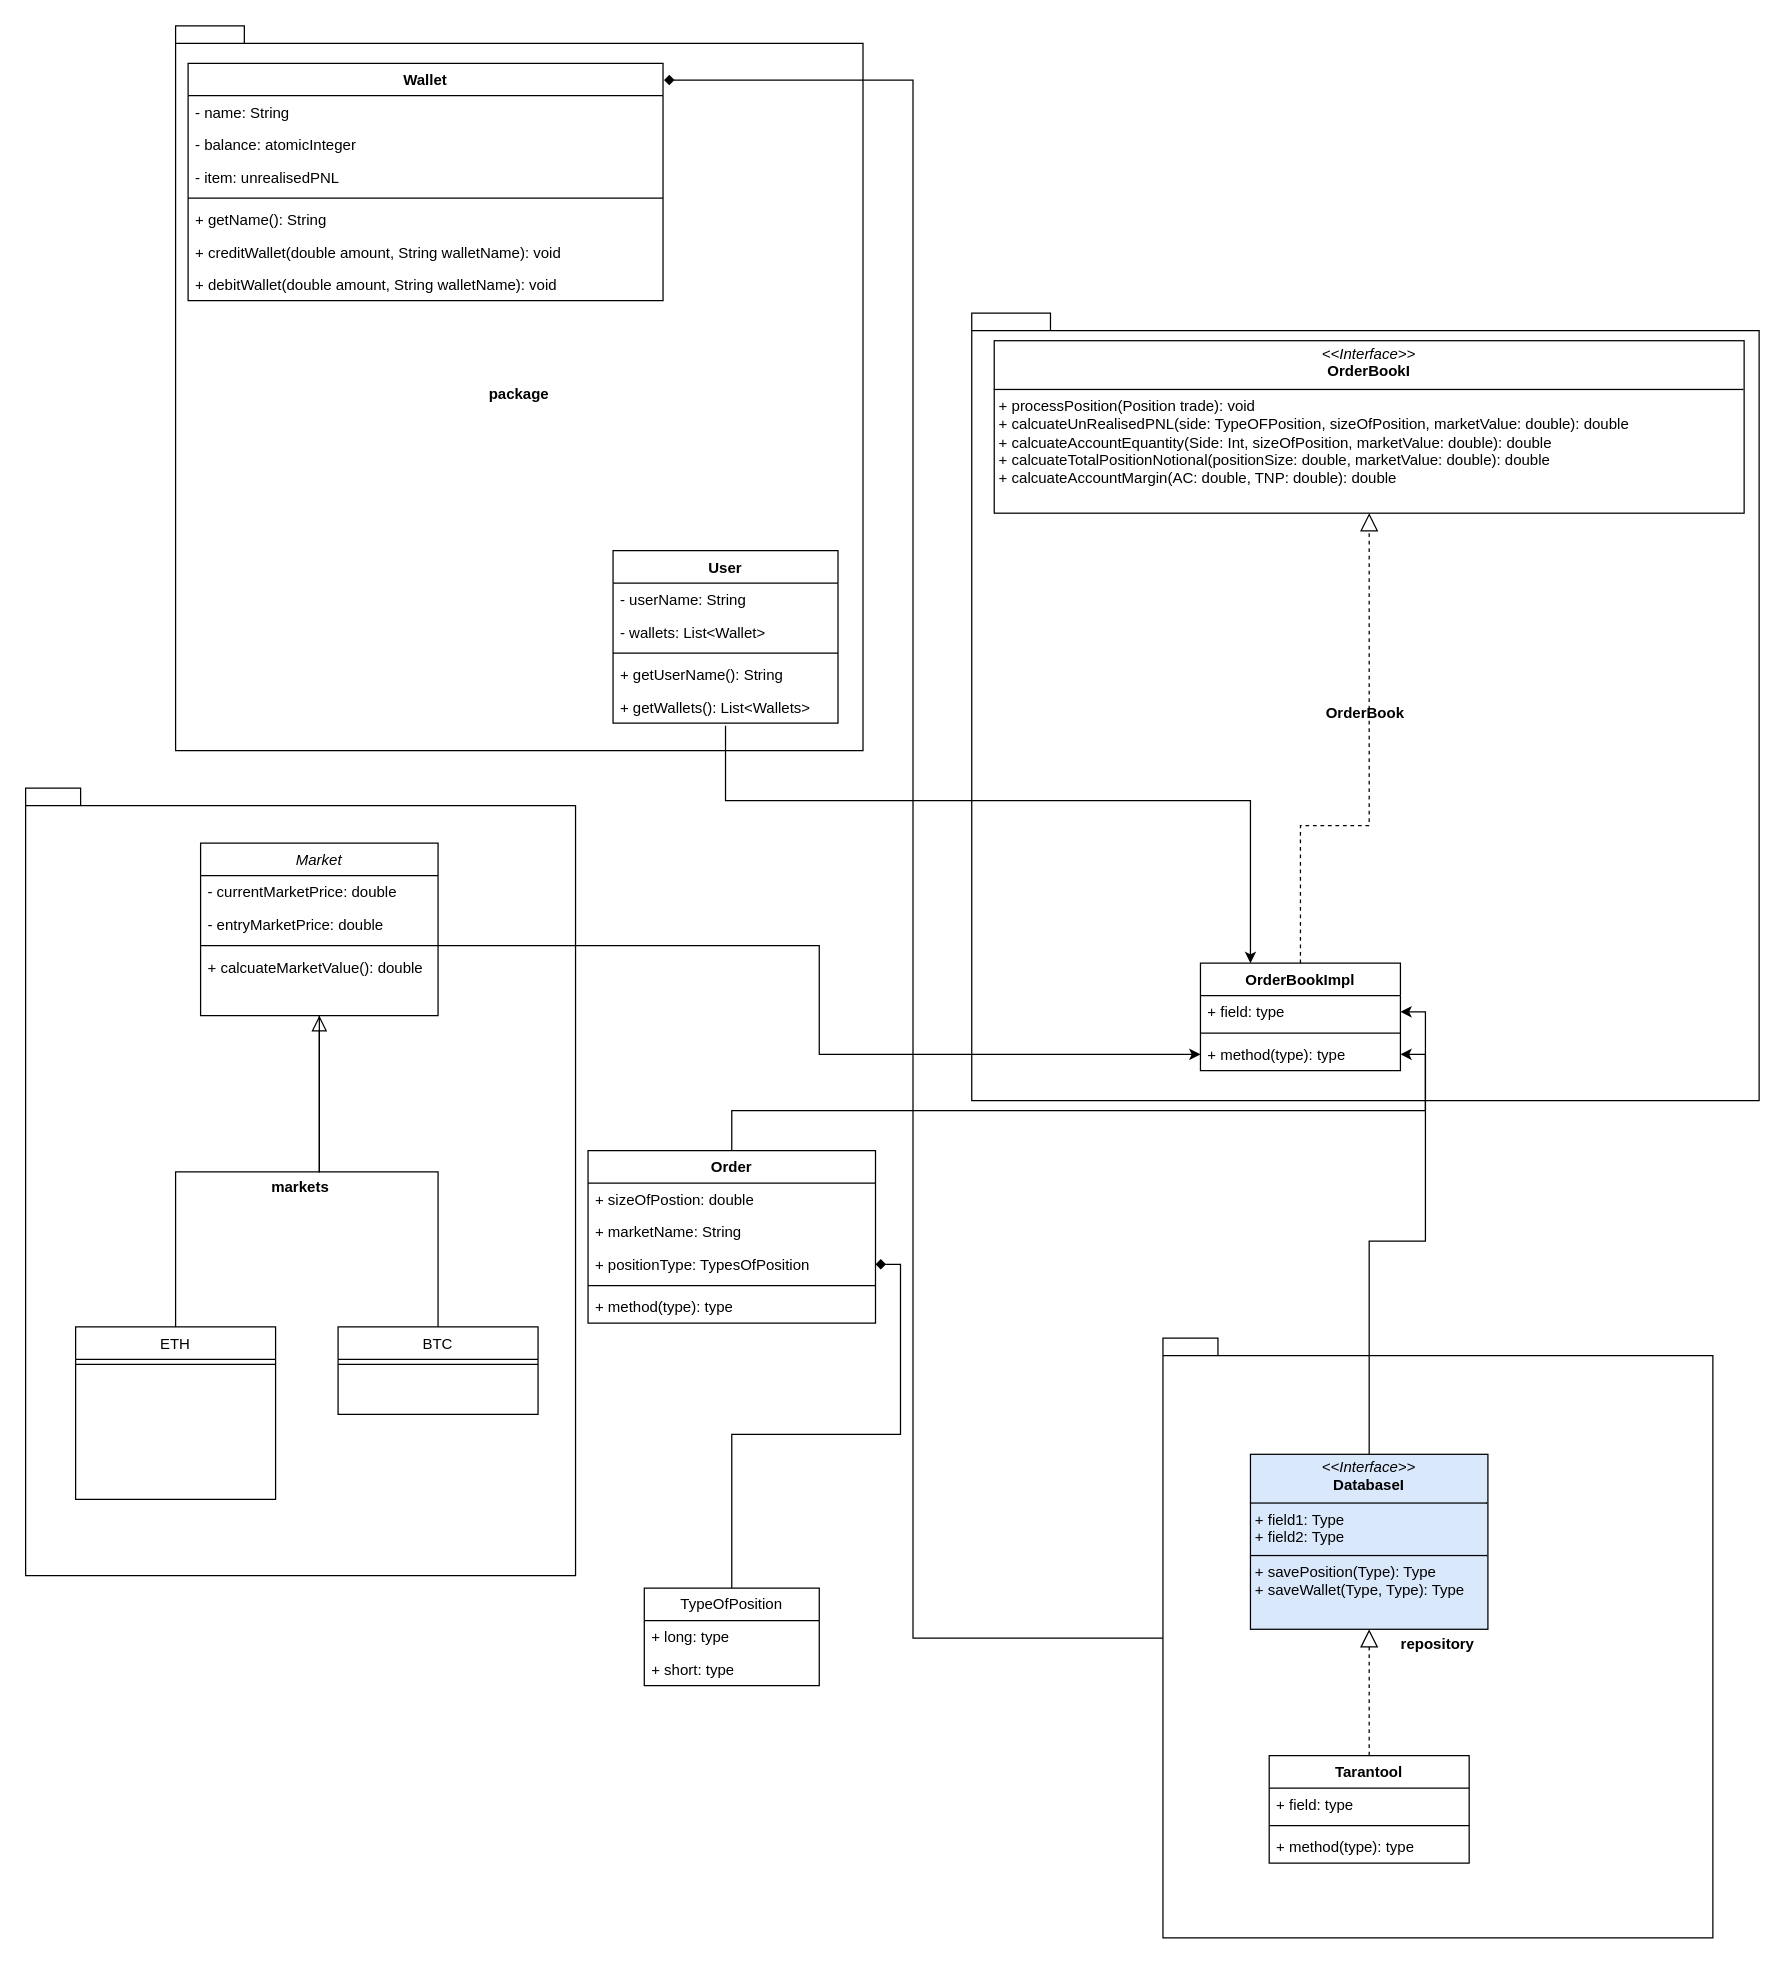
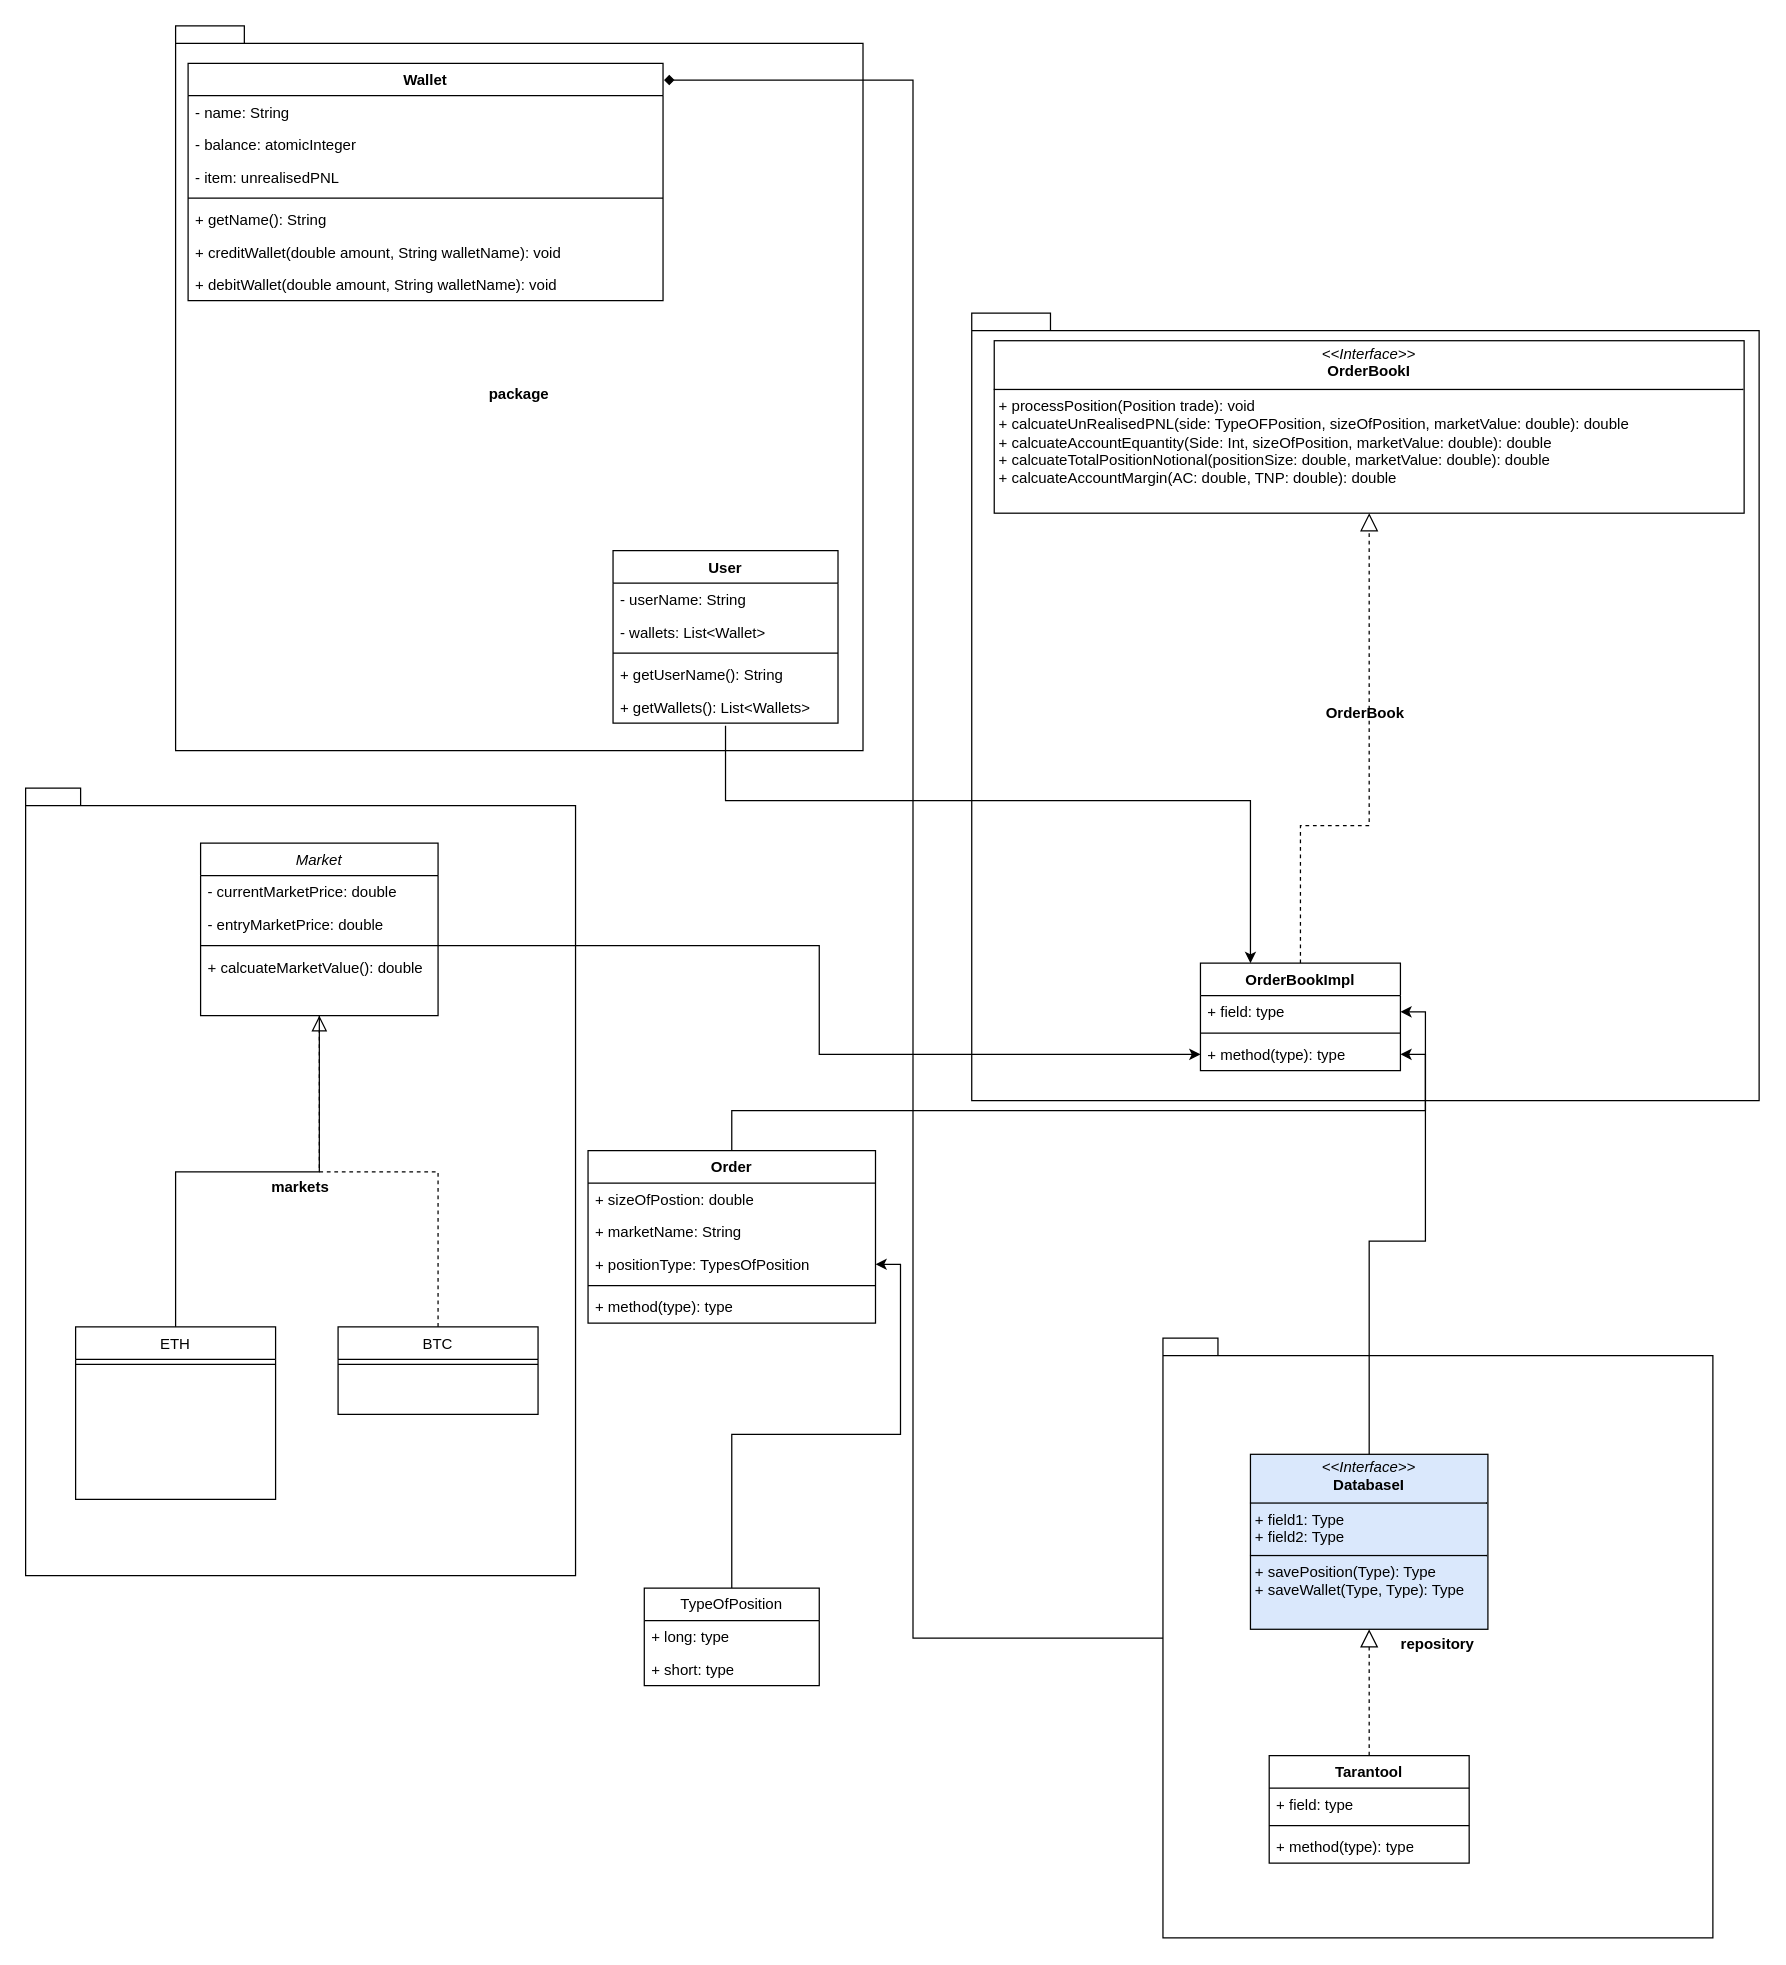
edge "BTC" -> "Market": style solid -> dashed
edge "TypeOfPosition" -> "+ positionType: TypesOfPosition": arrowhead diamond -> classic
